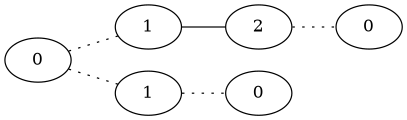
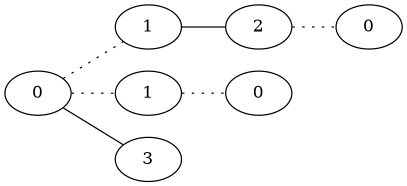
node "3": added
